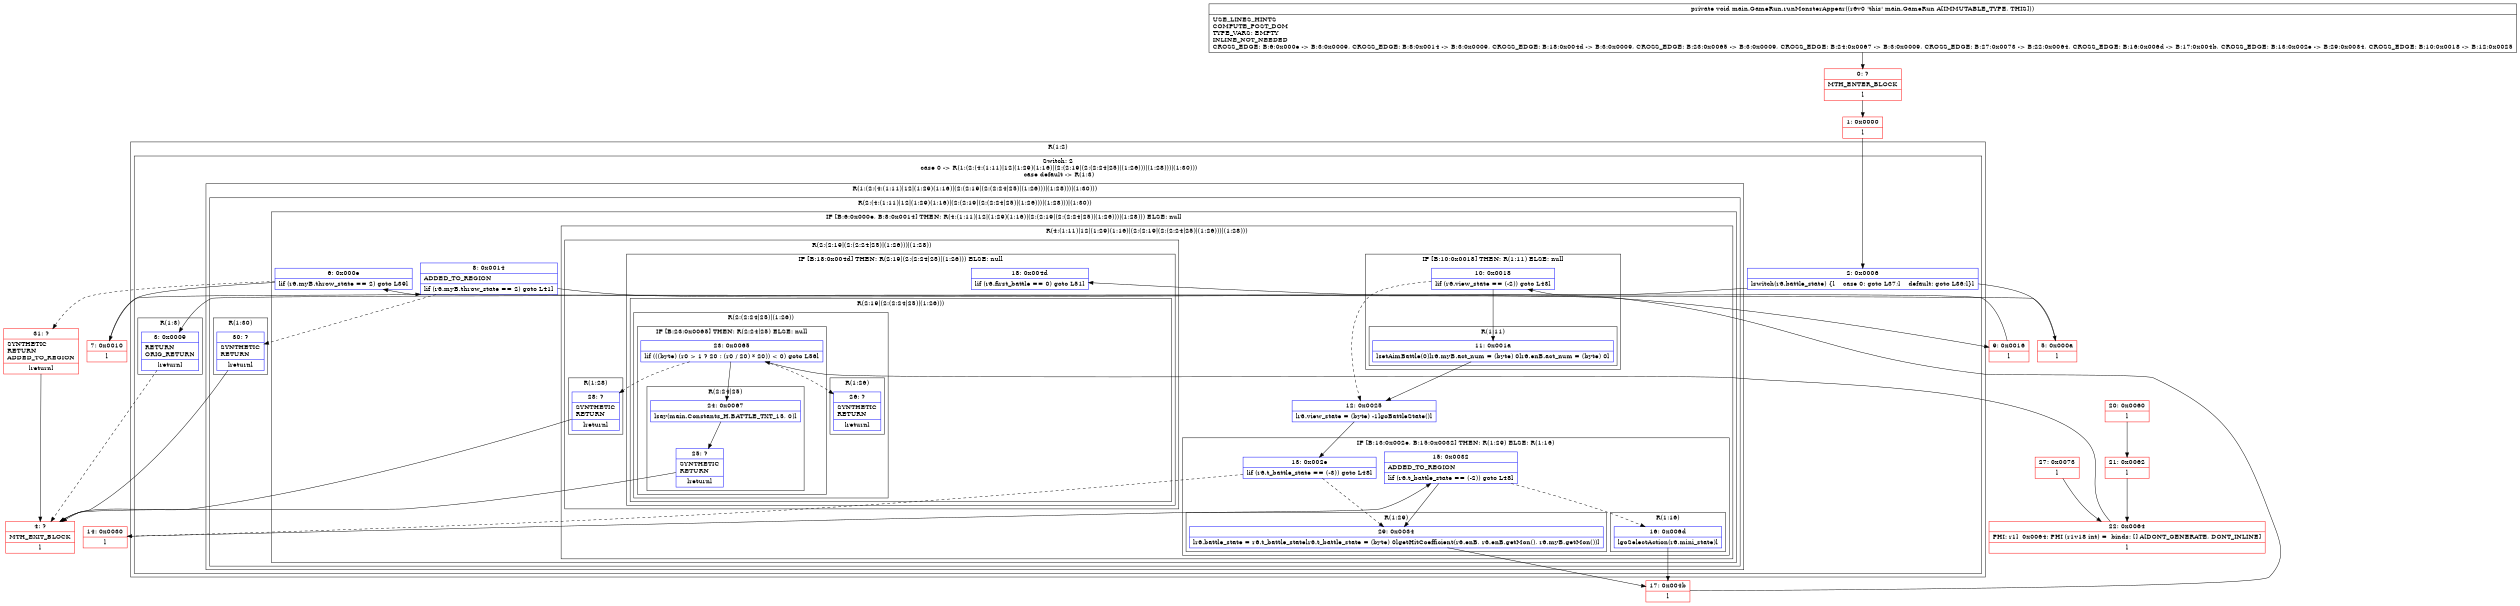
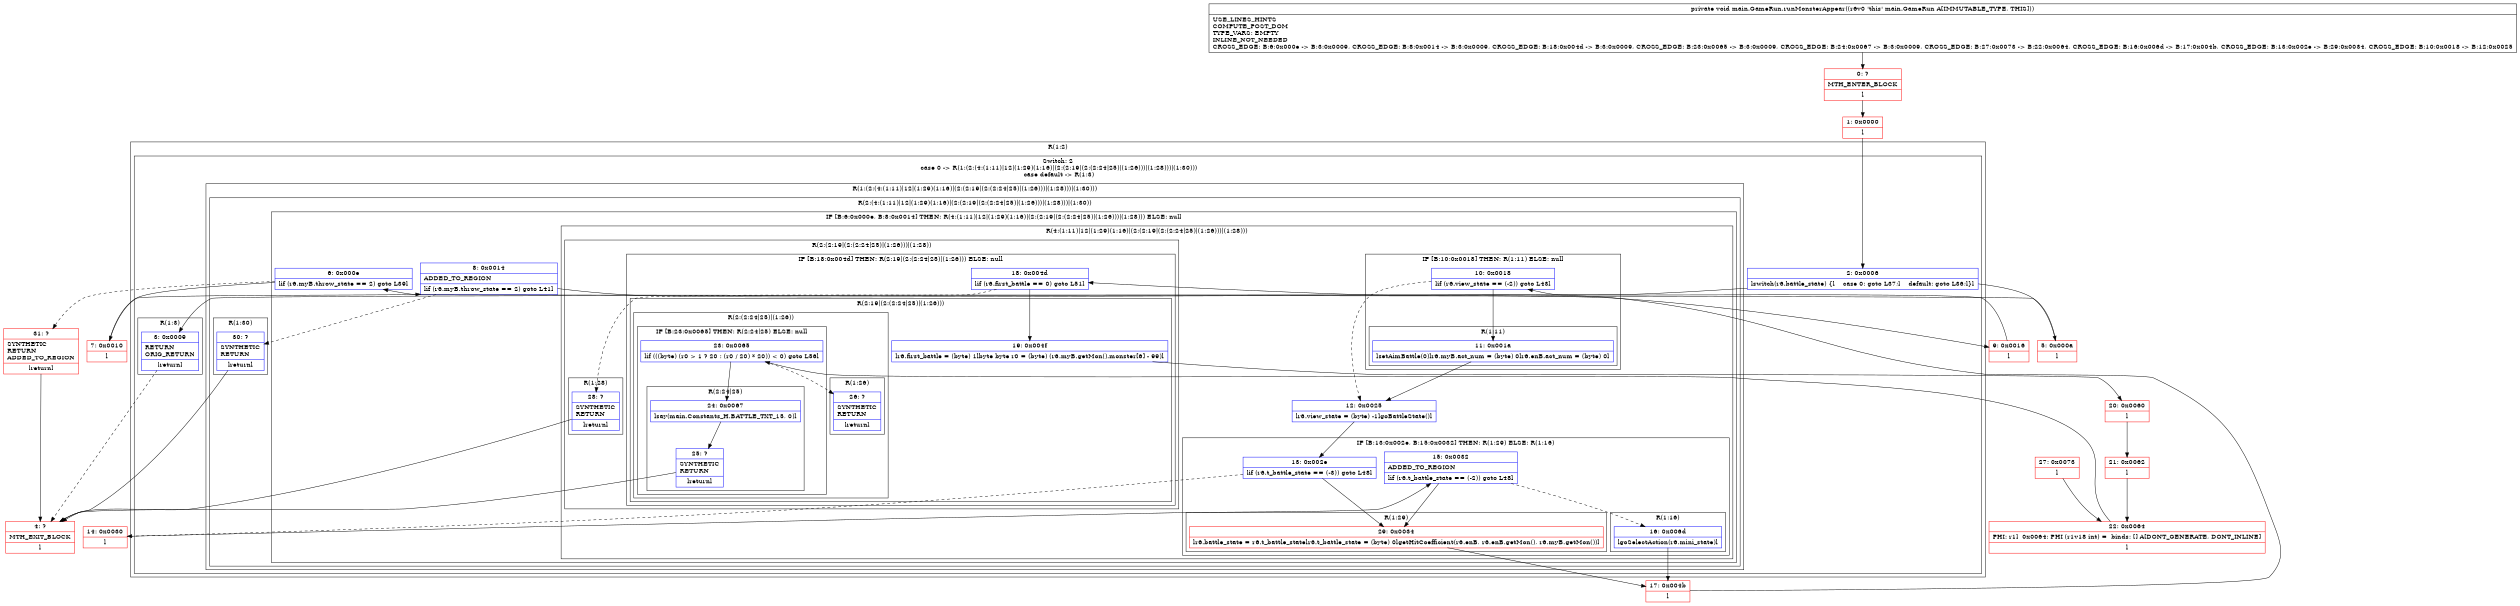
node "19: 0x004f": added
edge "23: 0x0065" -> "28: ?": now "18: 0x004d" -> "28: ?"
edge "13: 0x002e" -> "29: 0x0034": style dashed -> solid
node "29: 0x0034": color blue -> red
